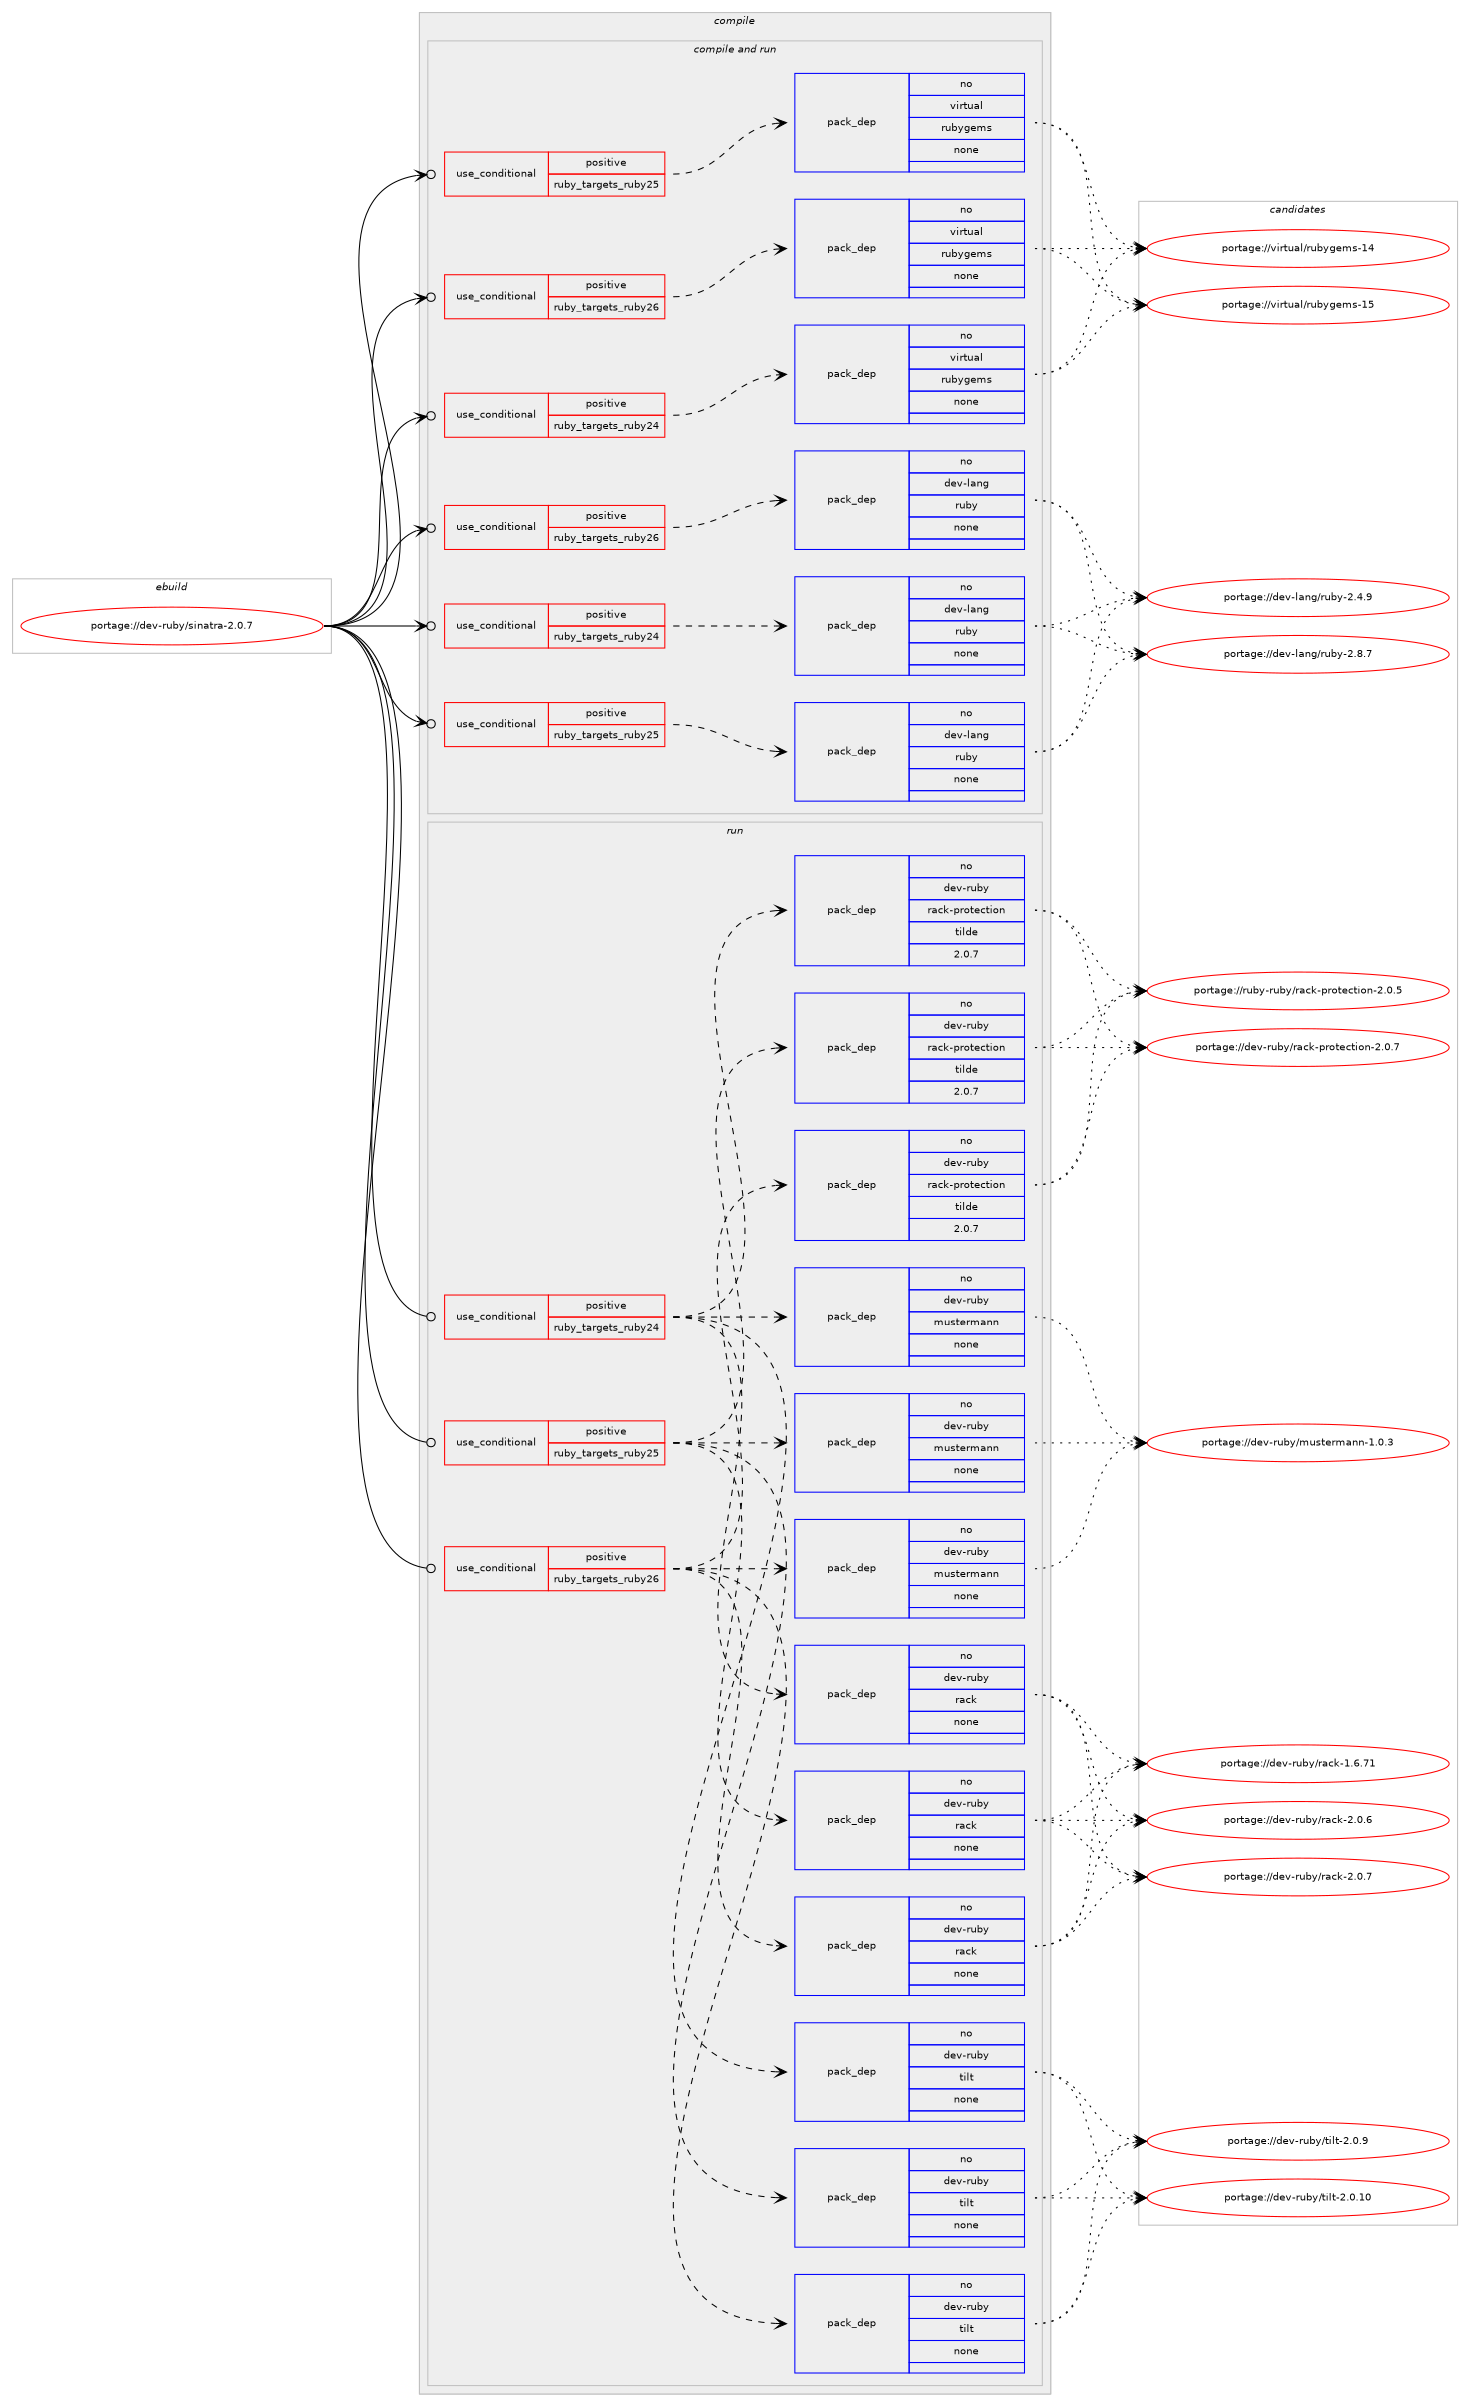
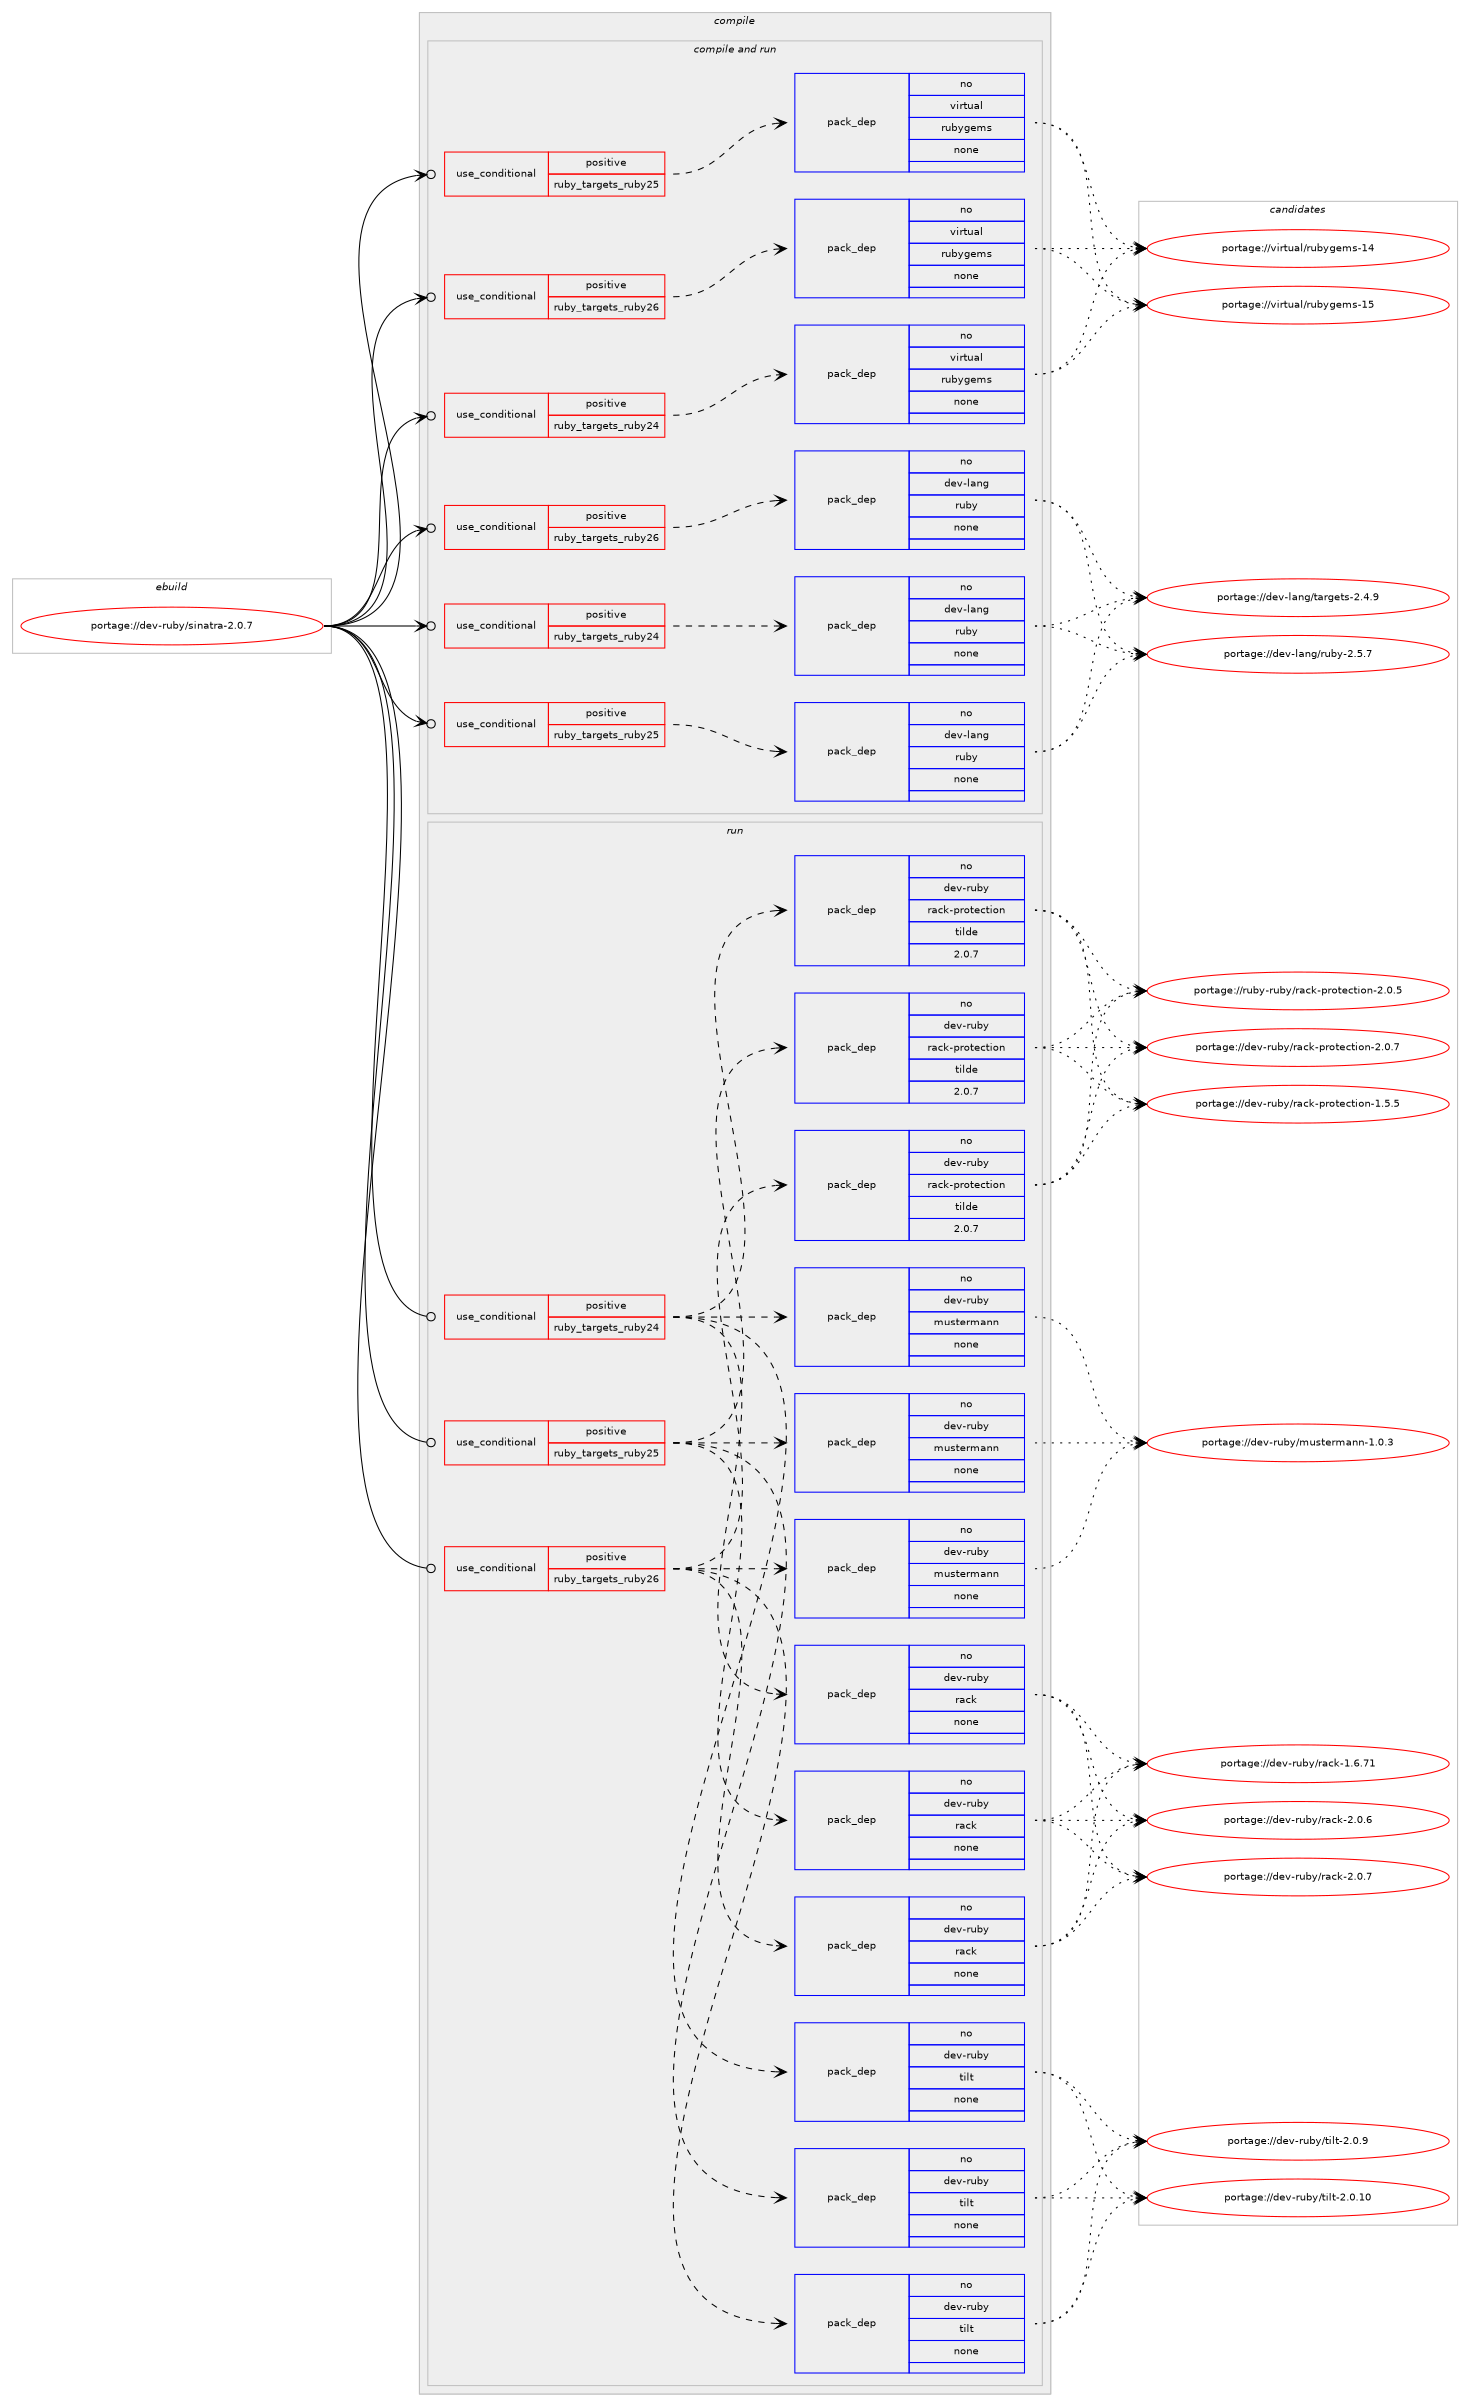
node "portage://dev-lang/ruby-2.4.9": label "portage://dev-lang/ruby-2.4.9" -> "portage://dev-lang/targets-2.4.9"
node "portage://dev-lang/ruby-2.8.7": label "portage://dev-lang/ruby-2.8.7" -> "portage://dev-lang/ruby-2.5.7"
node "portage://dev-ruby/rack-protection-1.5.5": added
